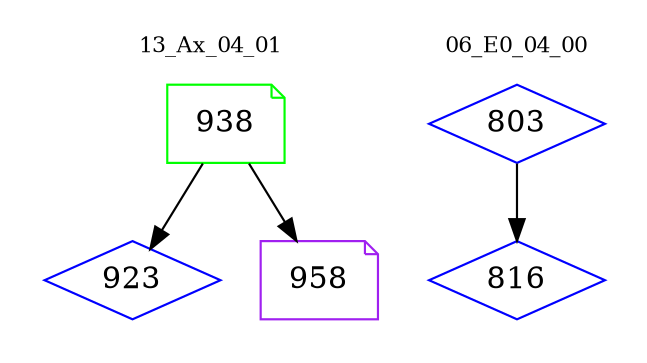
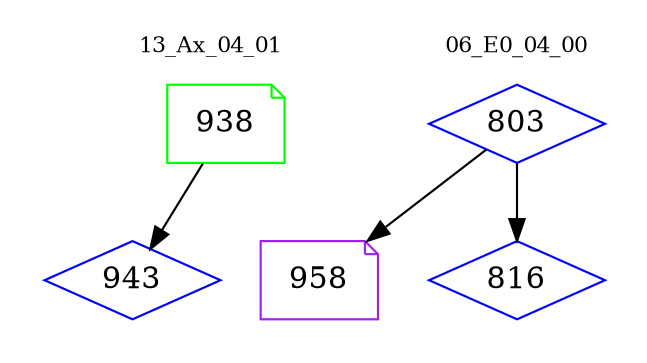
edge "938" -> "958": now "803" -> "958"
node "923": label "923" -> "943"
